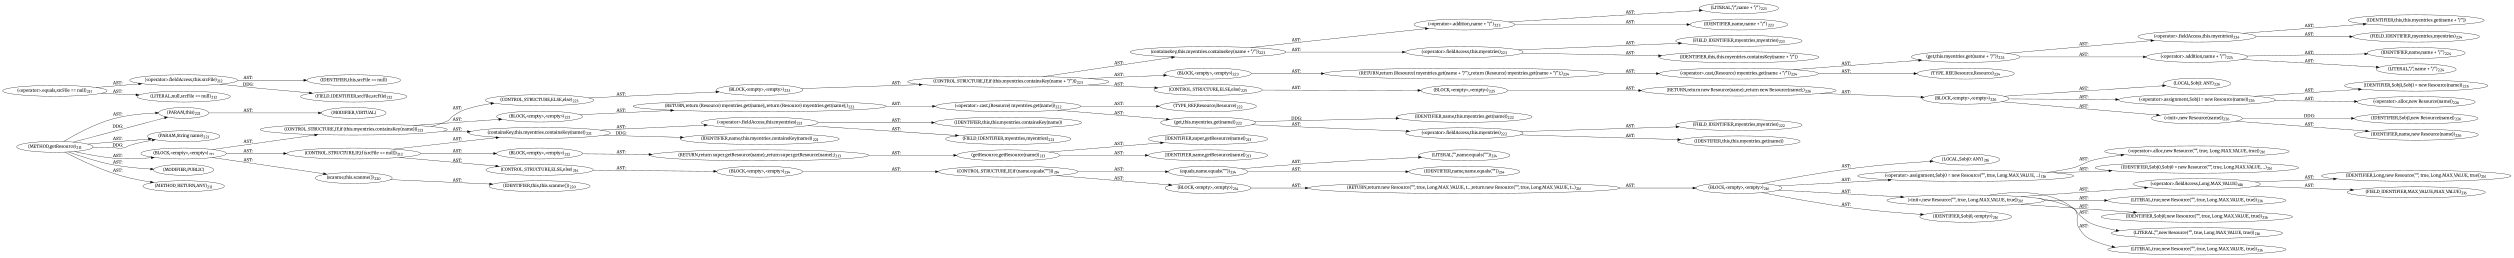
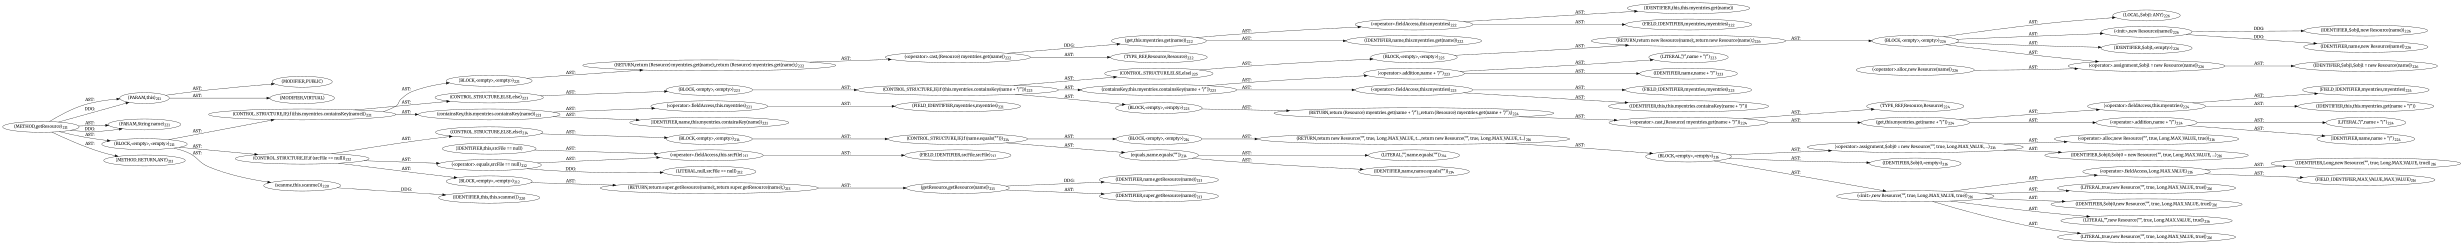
node "(IDENTIFIER,$obj1,<empty>)": added
edge "(<operator>.fieldAccess,this.srcFile)" -> "(IDENTIFIER,this,srcFile == null)": reversed
edge "(<operator>.fieldAccess,this.srcFile)" -> "(FIELD_IDENTIFIER,srcFile,srcFile)": label "DDG: " -> "AST: "
node "(<operator>.equals,srcFile == null)": text "215" -> "212"
edge "(<operator>.equals,srcFile == null)" -> "(LITERAL,null,srcFile == null)": label "AST: " -> "DDG: "
edge "(<operator>.assignment,$obj1 = new Resource(name))" -> "(<operator>.alloc,new Resource(name))": reversed
node "(PARAM,this)": text "221" -> "211"
edge "(<operator>.cast,(Resource) myentries.get(name))" -> "(get,this.myentries.get(name))": label "AST: " -> "DDG: "
edge "(get,this.myentries.get(name))" -> "(IDENTIFIER,name,this.myentries.get(name))": label "DDG: " -> "AST: "
node "(IDENTIFIER,this,this.myentries.containsKey(name))": removed
edge "(<init>,new Resource(name))" -> "(IDENTIFIER,name,new Resource(name))": label "AST: " -> "DDG: "
edge "(containsKey,this.myentries.containsKey(name))" -> "(IDENTIFIER,name,this.myentries.containsKey(name))": label "DDG: " -> "AST: "
edge "(CONTROL_STRUCTURE,IF,if (srcFile == null))" -> "(containsKey,this.myentries.containsKey(name))": now "(CONTROL_STRUCTURE,IF,if (srcFile == null))" -> "(<operator>.equals,srcFile == null)"
edge "(getResource,getResource(name))" -> "(IDENTIFIER,name,getResource(name))": label "AST: " -> "DDG: "
node "(LOCAL,$obj0: ANY)": removed
edge "(METHOD,getResource)" -> "(MODIFIER,PUBLIC)": now "(PARAM,this)" -> "(MODIFIER,PUBLIC)"
edge "(scanme,this.scanme())" -> "(IDENTIFIER,this,this.scanme())": label "AST: " -> "DDG: "
node "(<operator>.fieldAccess,Long.MAX_VALUE)": text "616" -> "216"
